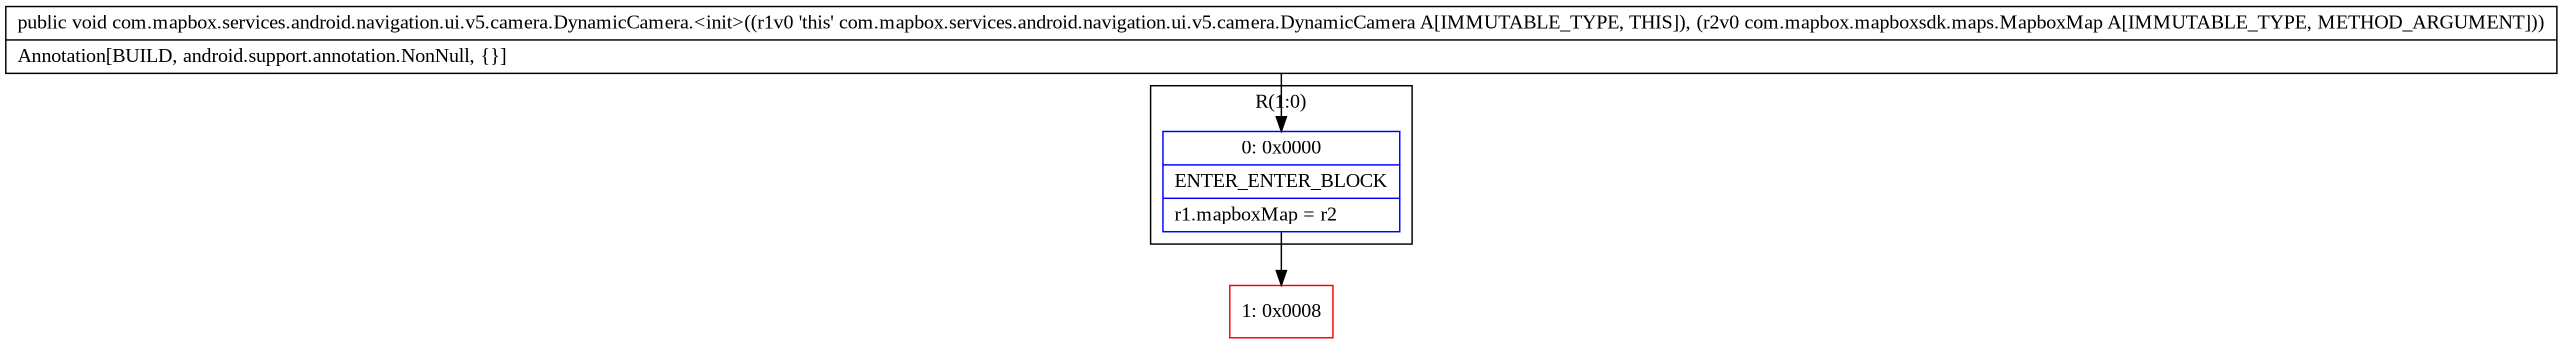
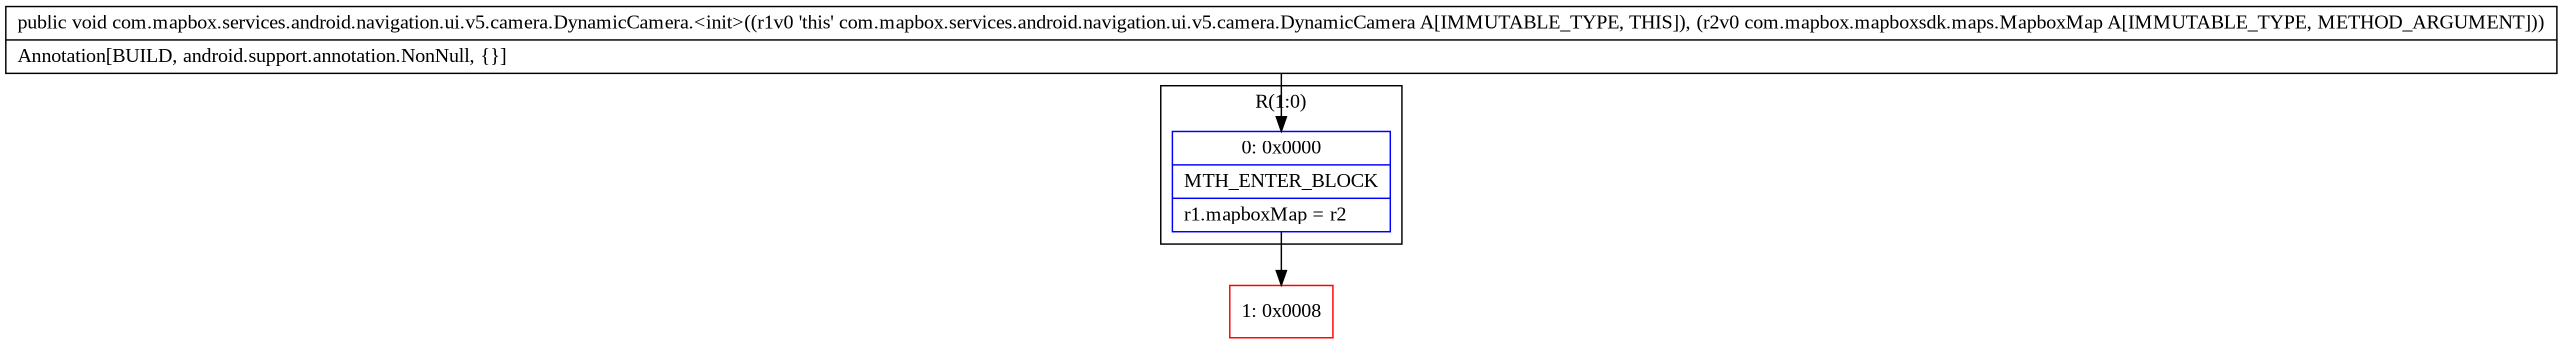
node "0: 0x0000": text "ENTER_ENTER_BLOCK" -> "MTH_ENTER_BLOCK"
